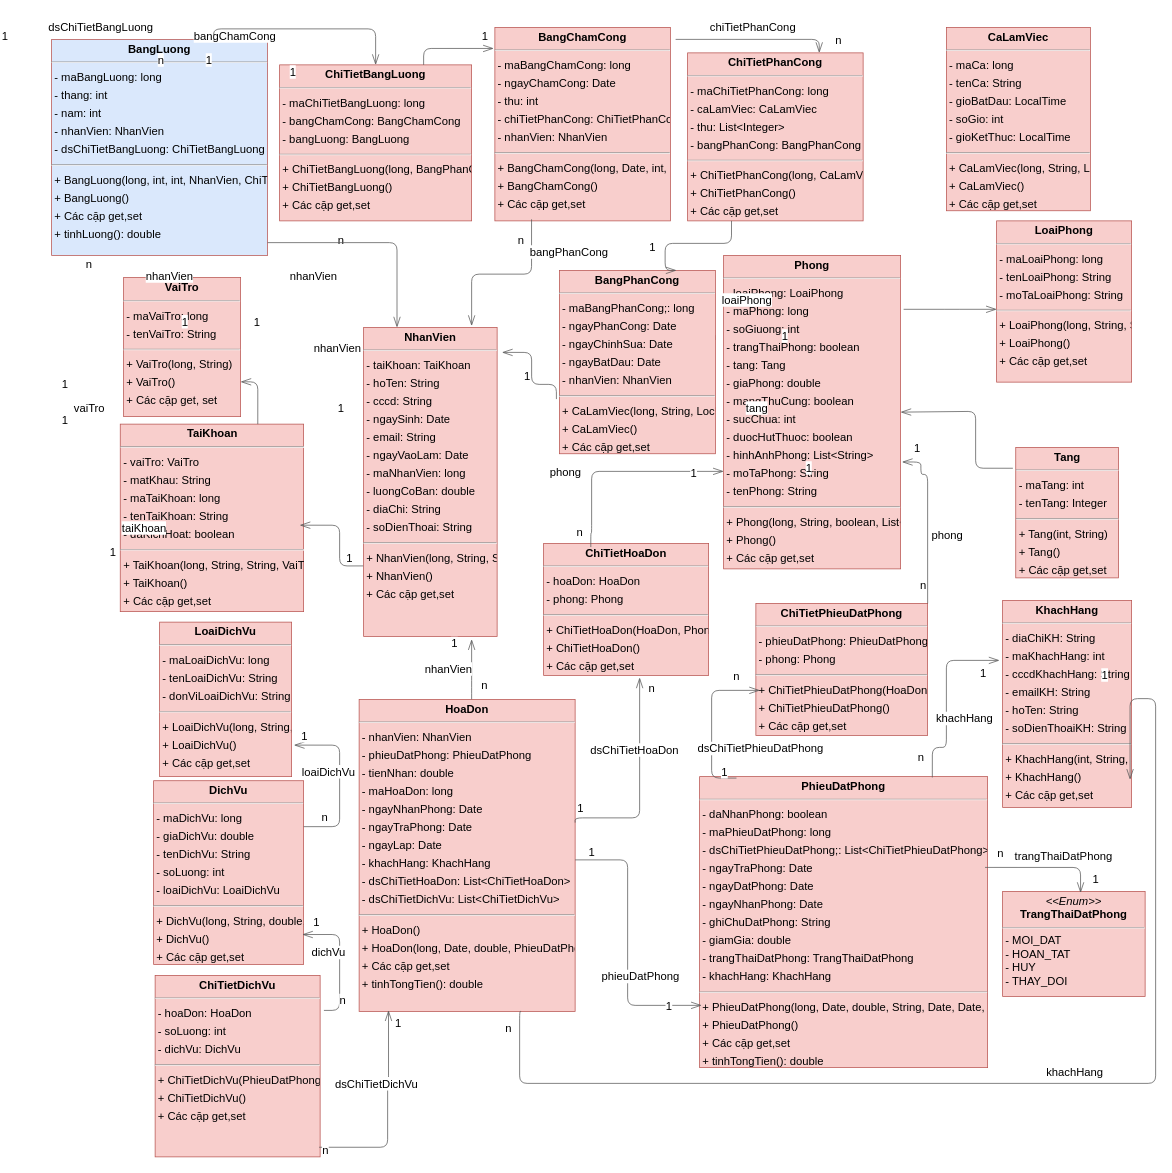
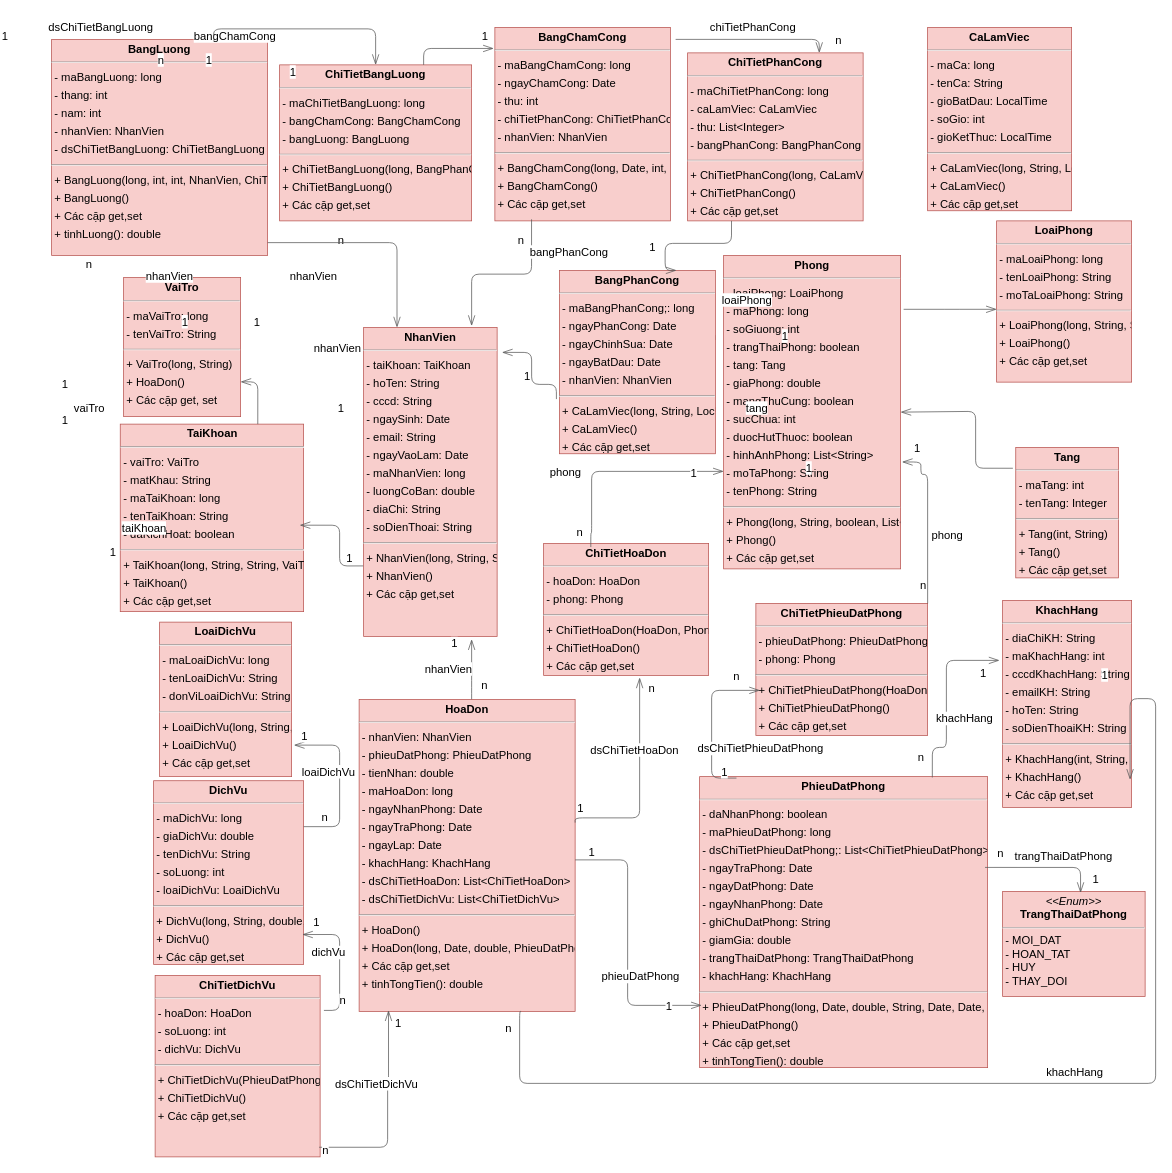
node "CaLamViec - maCa: long- tenCa: String- gioBatDau: LocalTime- soGio: int - gioKetThuc: LocalTime + CaLamViec(long, String, LocalTime, int, LocalTime)+ CaLamViec() + Các cặp get,set": moved (1018, 119) -> (999, 119)
node "BangLuong - maBangLuong: long- thang: int - nam: int- nhanVien: NhanVien - dsChiTietBangLuong: ChiTietBangLuong + BangLuong(long, int, int, NhanVien, ChiTietBangLuong)+ BangLuong() + Các cặp get,set + tinhLuong(): double": fillcolor #dae8fc -> #f8cecc
node "VaiTro - maVaiTro: long- tenVaiTro: String + VaiTro(long, String)+ VaiTro() + Các cặp get, set": label "VaiTro - maVaiTro: long- tenVaiTro: String + VaiTro(long, String)+ VaiTro() + Các cặp get, set" -> "VaiTro - maVaiTro: long- tenVaiTro: String + VaiTro(long, String)+ HoaDon() + Các cặp get, set"
